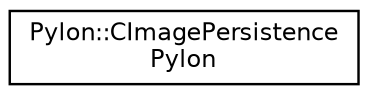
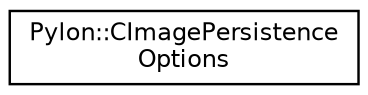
node "Pylon::CImagePersistence Pylon": label "Pylon::CImagePersistence Pylon" -> "Pylon::CImagePersistence Options"
